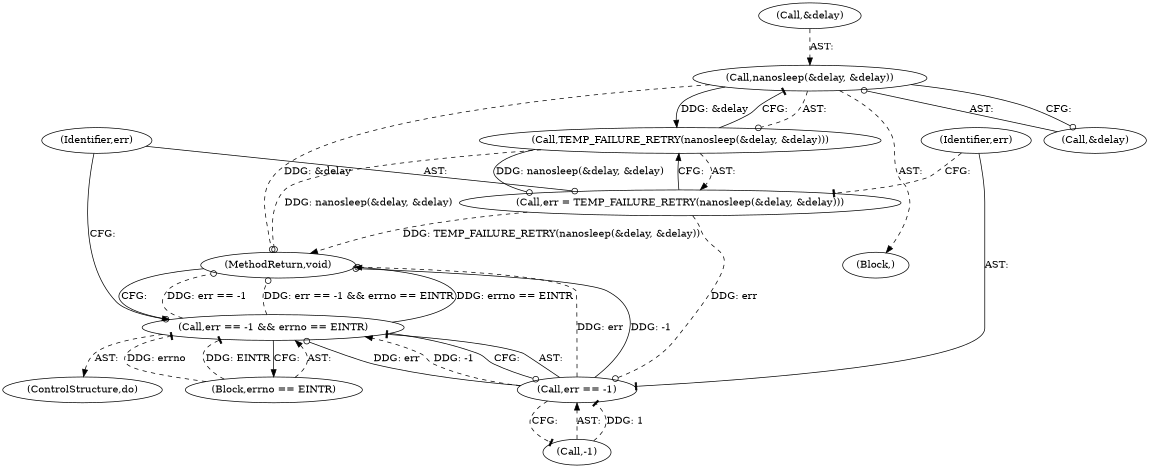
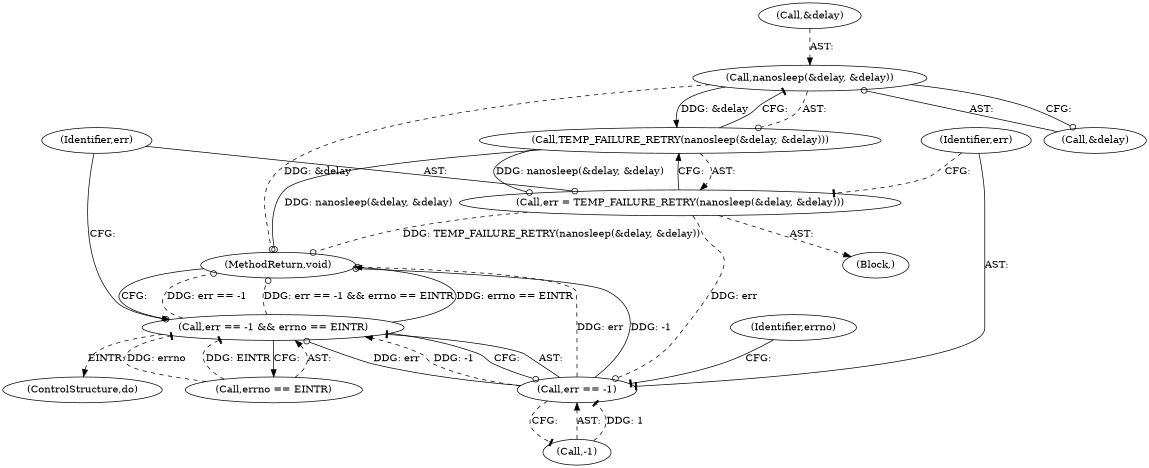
edge "(Call,nanosleep(&delay, &delay))" -> "(Block,)": now "(Call,err = TEMP_FAILURE_RETRY(nanosleep(&delay, &delay)))" -> "(Block,)"
edge "(Call,TEMP_FAILURE_RETRY(nanosleep(&delay, &delay)))" -> "(MethodReturn,void)": style dashed -> solid
edge "(Call,err = TEMP_FAILURE_RETRY(nanosleep(&delay, &delay)))" -> "(MethodReturn,void)": arrowhead normal -> odot
node "(Identifier,errno)": added
edge "(Call,err == -1 && errno == EINTR)" -> "(ControlStructure,do)": label "AST: " -> "EINTR: "
node "(Block,errno == EINTR)": label "(Block,errno == EINTR)" -> "(Call,errno == EINTR)"
